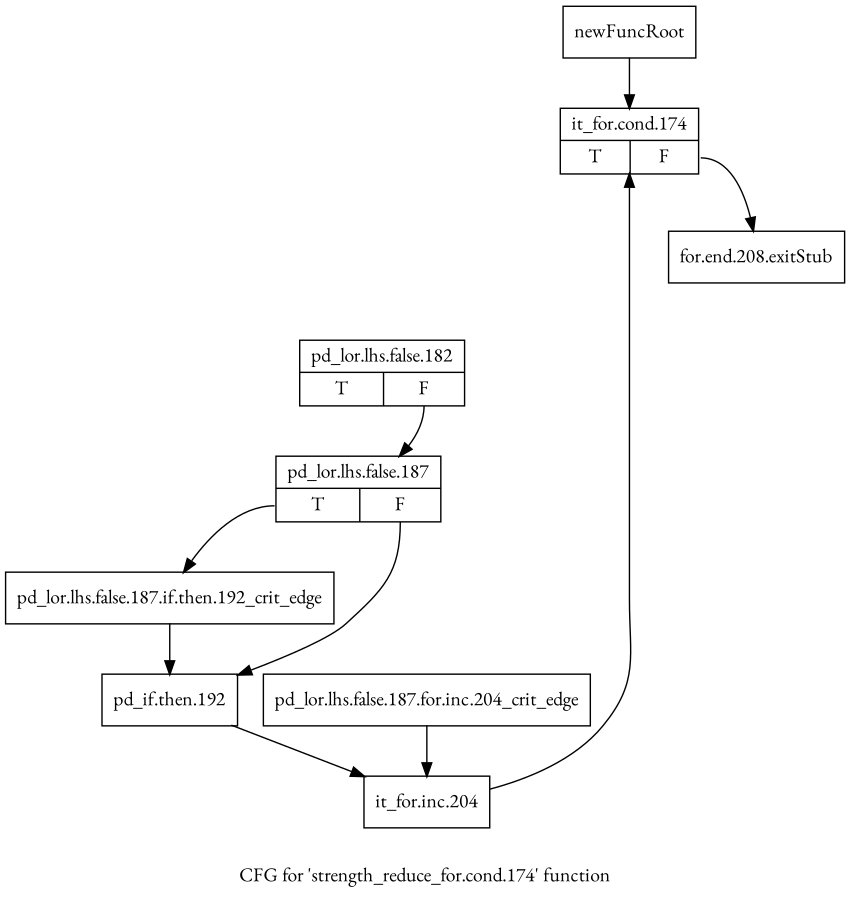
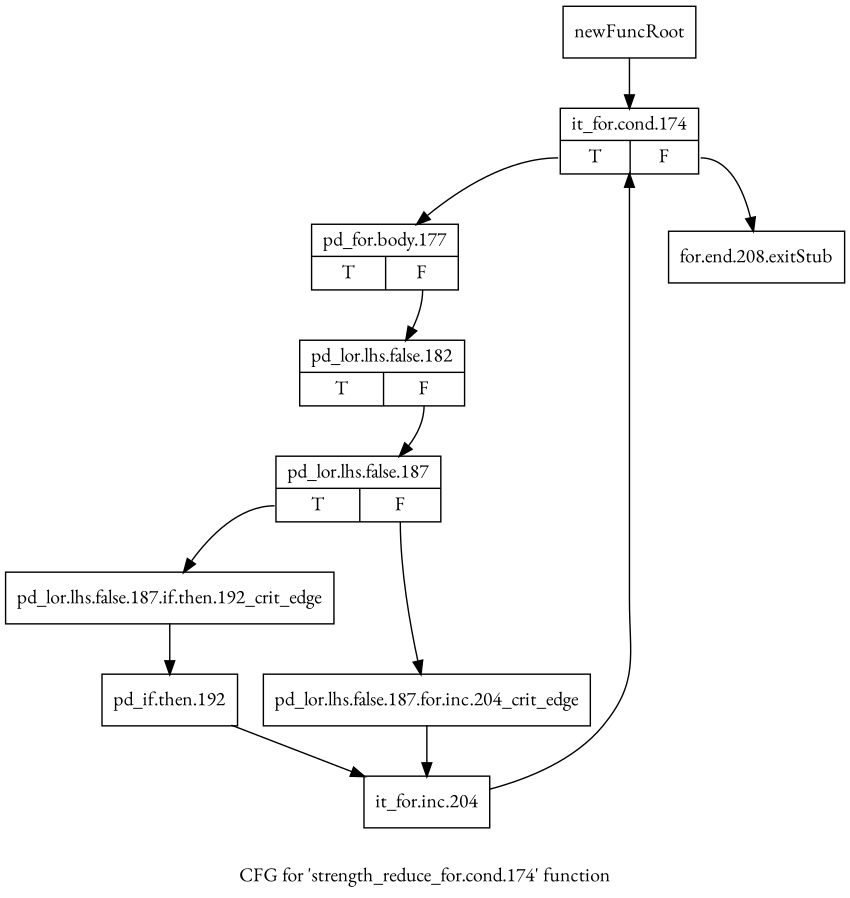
node "pd_for.body.177": added
edge "pd_lor.lhs.false.187" -> "pd_if.then.192": now "pd_lor.lhs.false.187" -> "pd_lor.lhs.false.187.for.inc.204_crit_edge"
